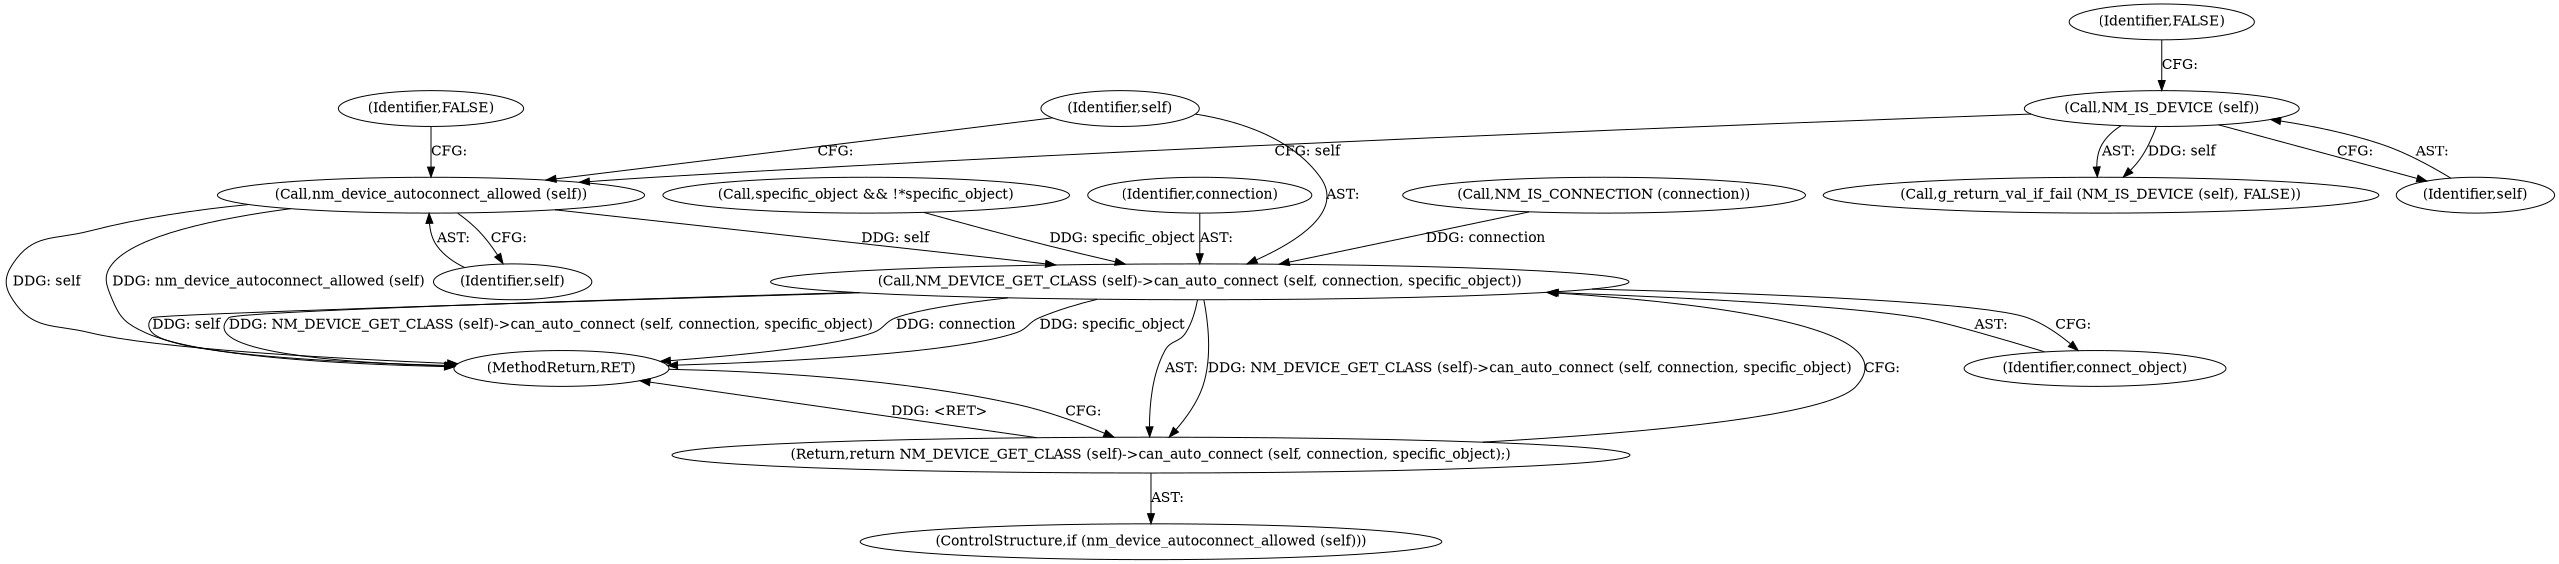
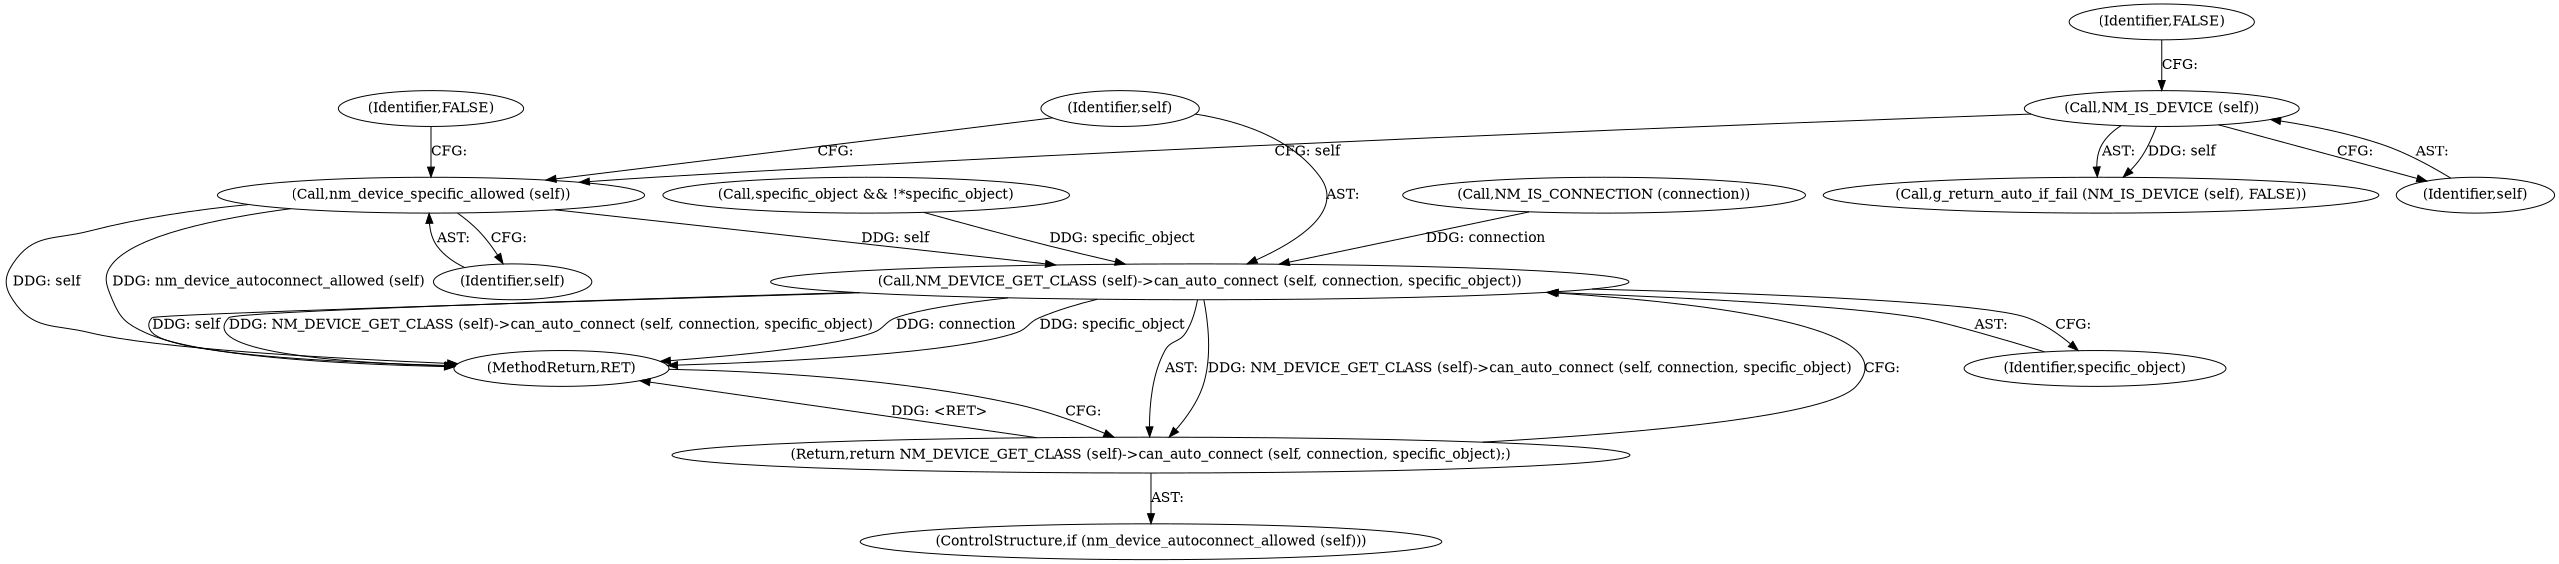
node "(Call,nm_device_autoconnect_allowed (self))": label "(Call,nm_device_autoconnect_allowed (self))" -> "(Call,nm_device_specific_allowed (self))"
node "(Identifier,connection)": removed
node "(Call,g_return_val_if_fail (NM_IS_DEVICE (self), FALSE))": label "(Call,g_return_val_if_fail (NM_IS_DEVICE (self), FALSE))" -> "(Call,g_return_auto_if_fail (NM_IS_DEVICE (self), FALSE))"
node "(Identifier,connect_object)": label "(Identifier,connect_object)" -> "(Identifier,specific_object)"
